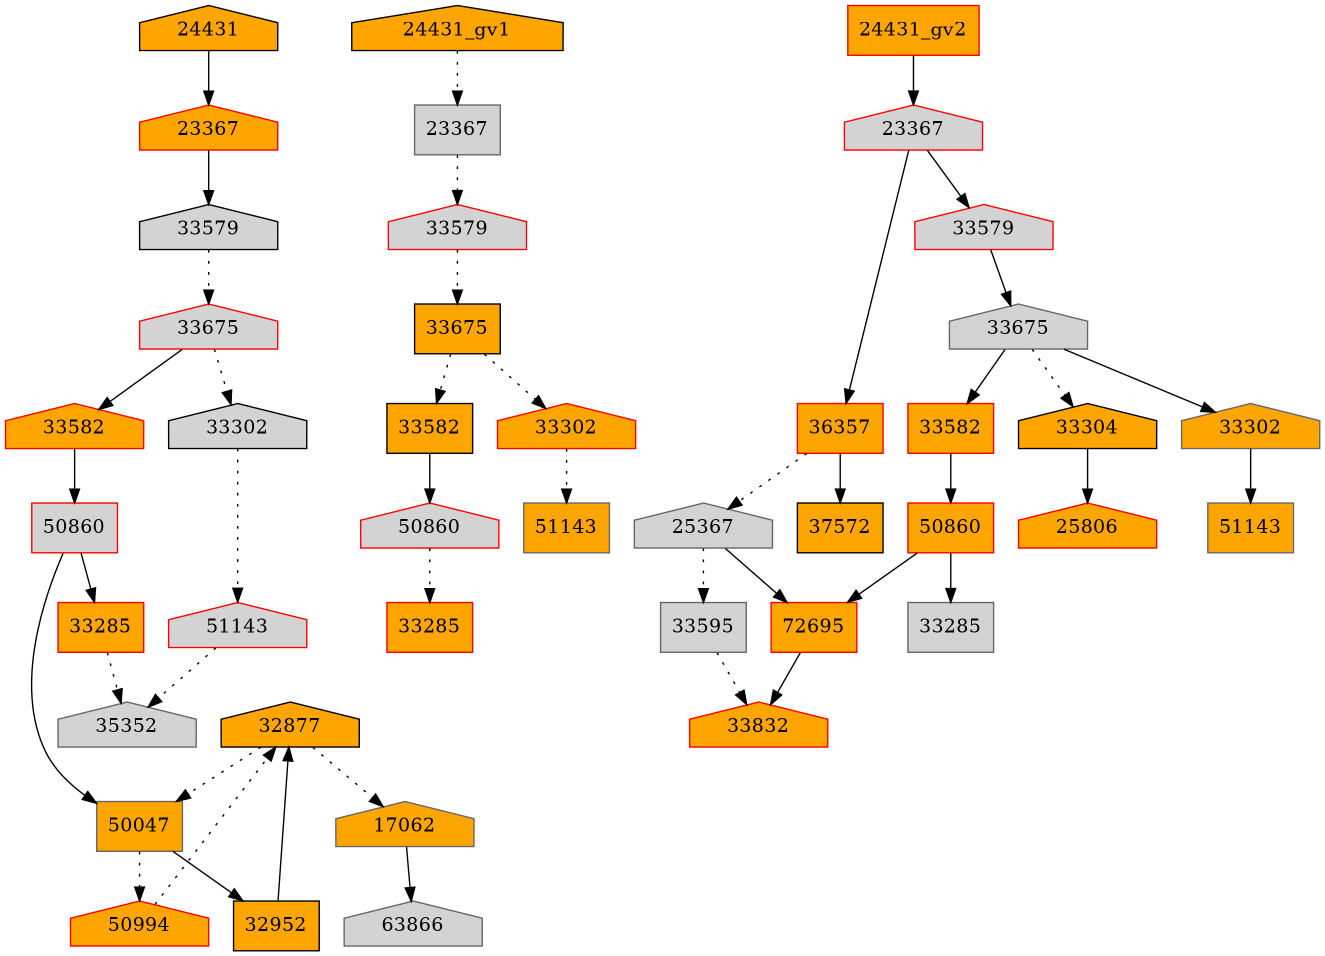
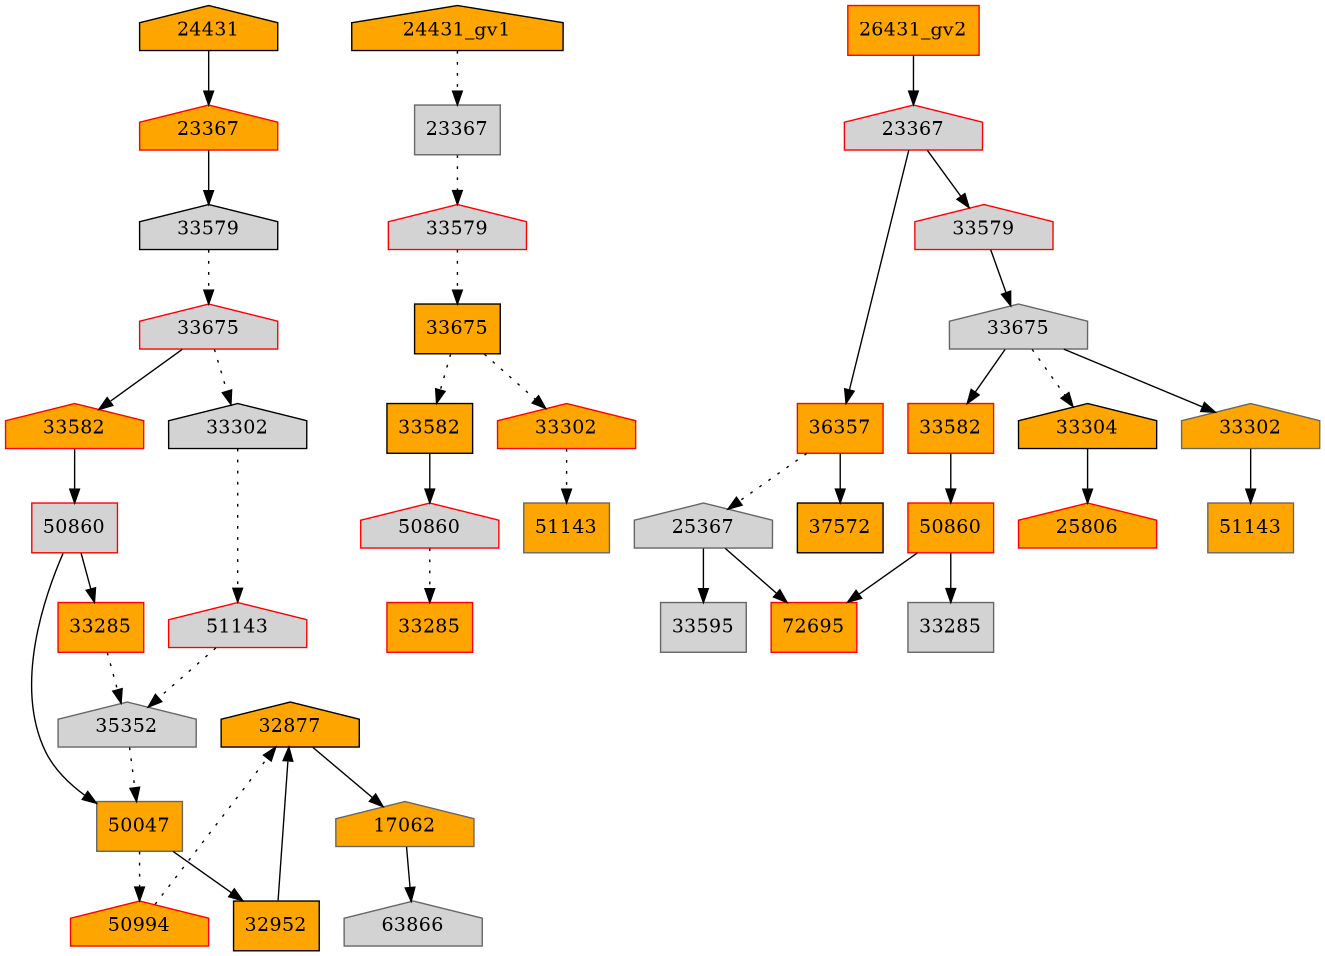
node "24431_gv2": label "24431_gv2" -> "26431_gv2"
edge "25367" -> "33595": style dotted -> solid
node "33832": removed
edge "32877" -> "50047": now "35352" -> "50047"
edge "32877" -> "17062": style dotted -> solid
